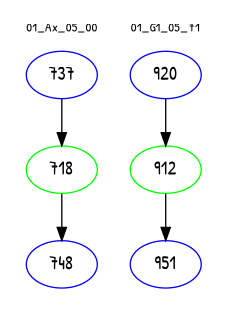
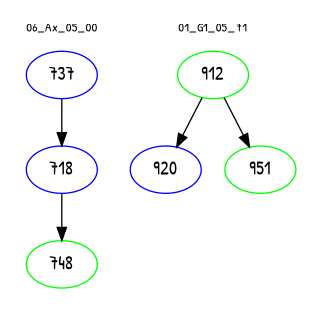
cluster "01_Ax_05_00": label "01_Ax_05_00" -> "06_Ax_05_00"
edge "920" -> "912": reversed
node "718": color green -> blue
node "748": color blue -> green
node "951": color blue -> green
